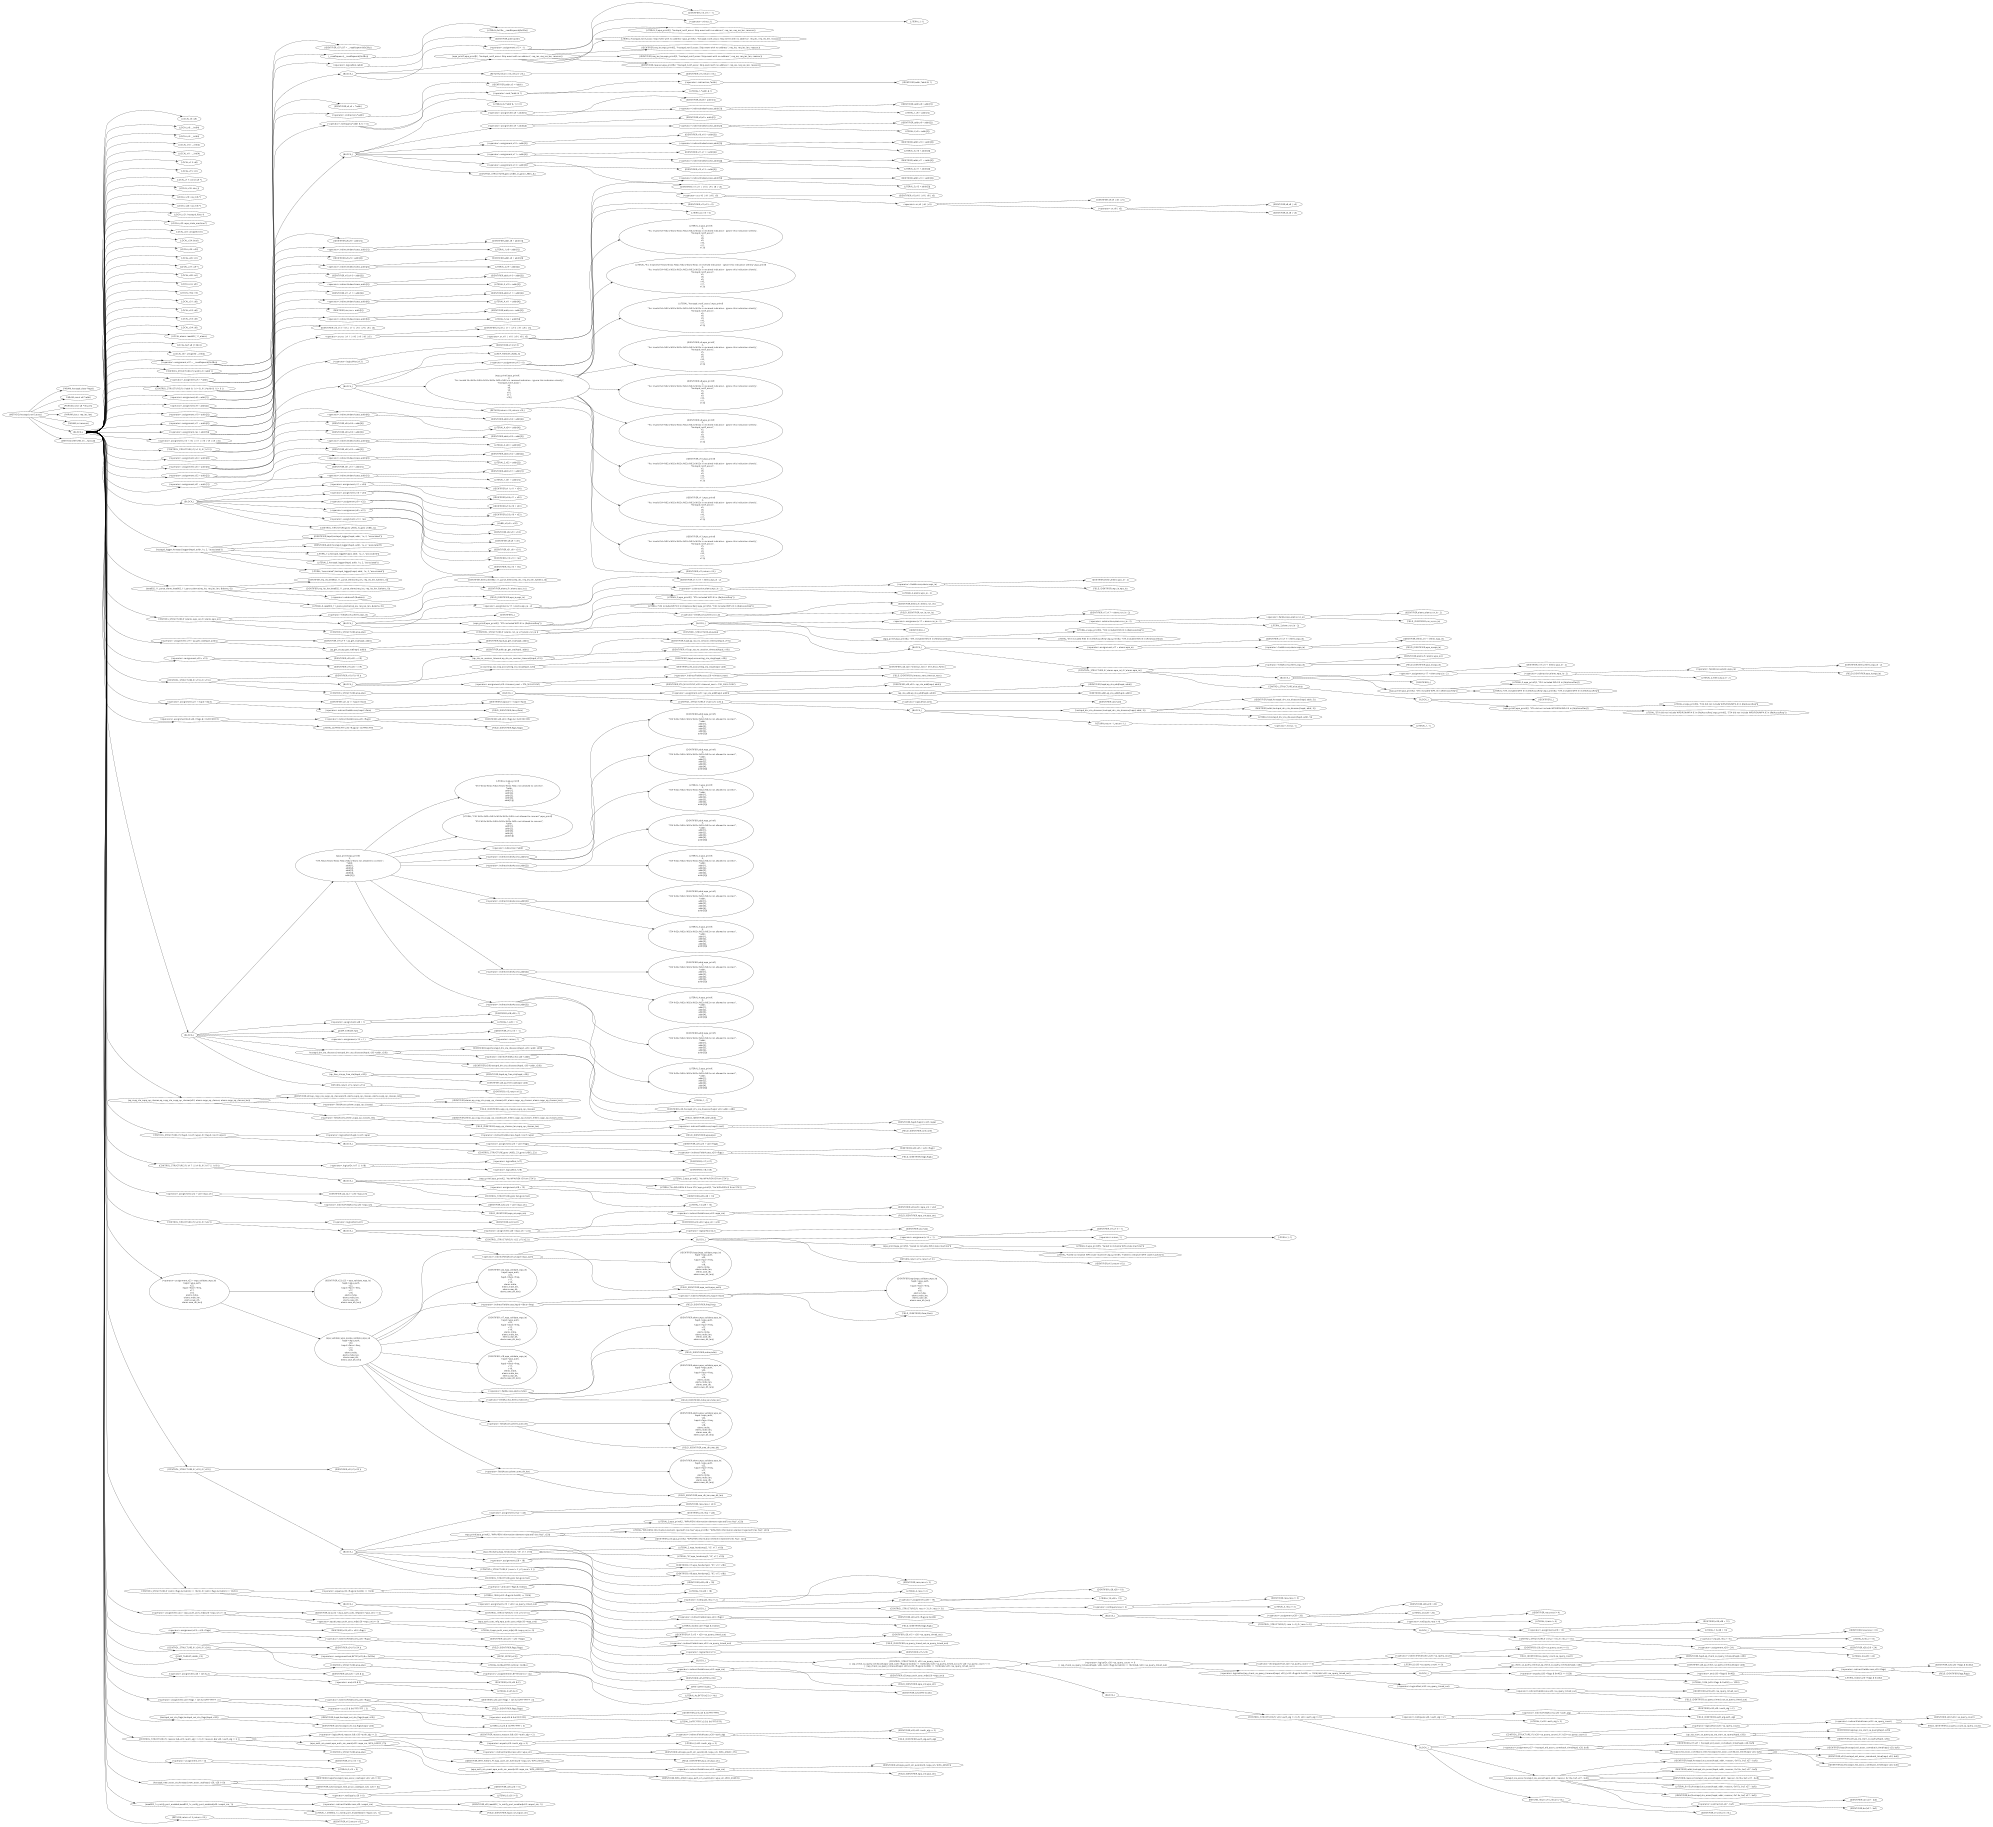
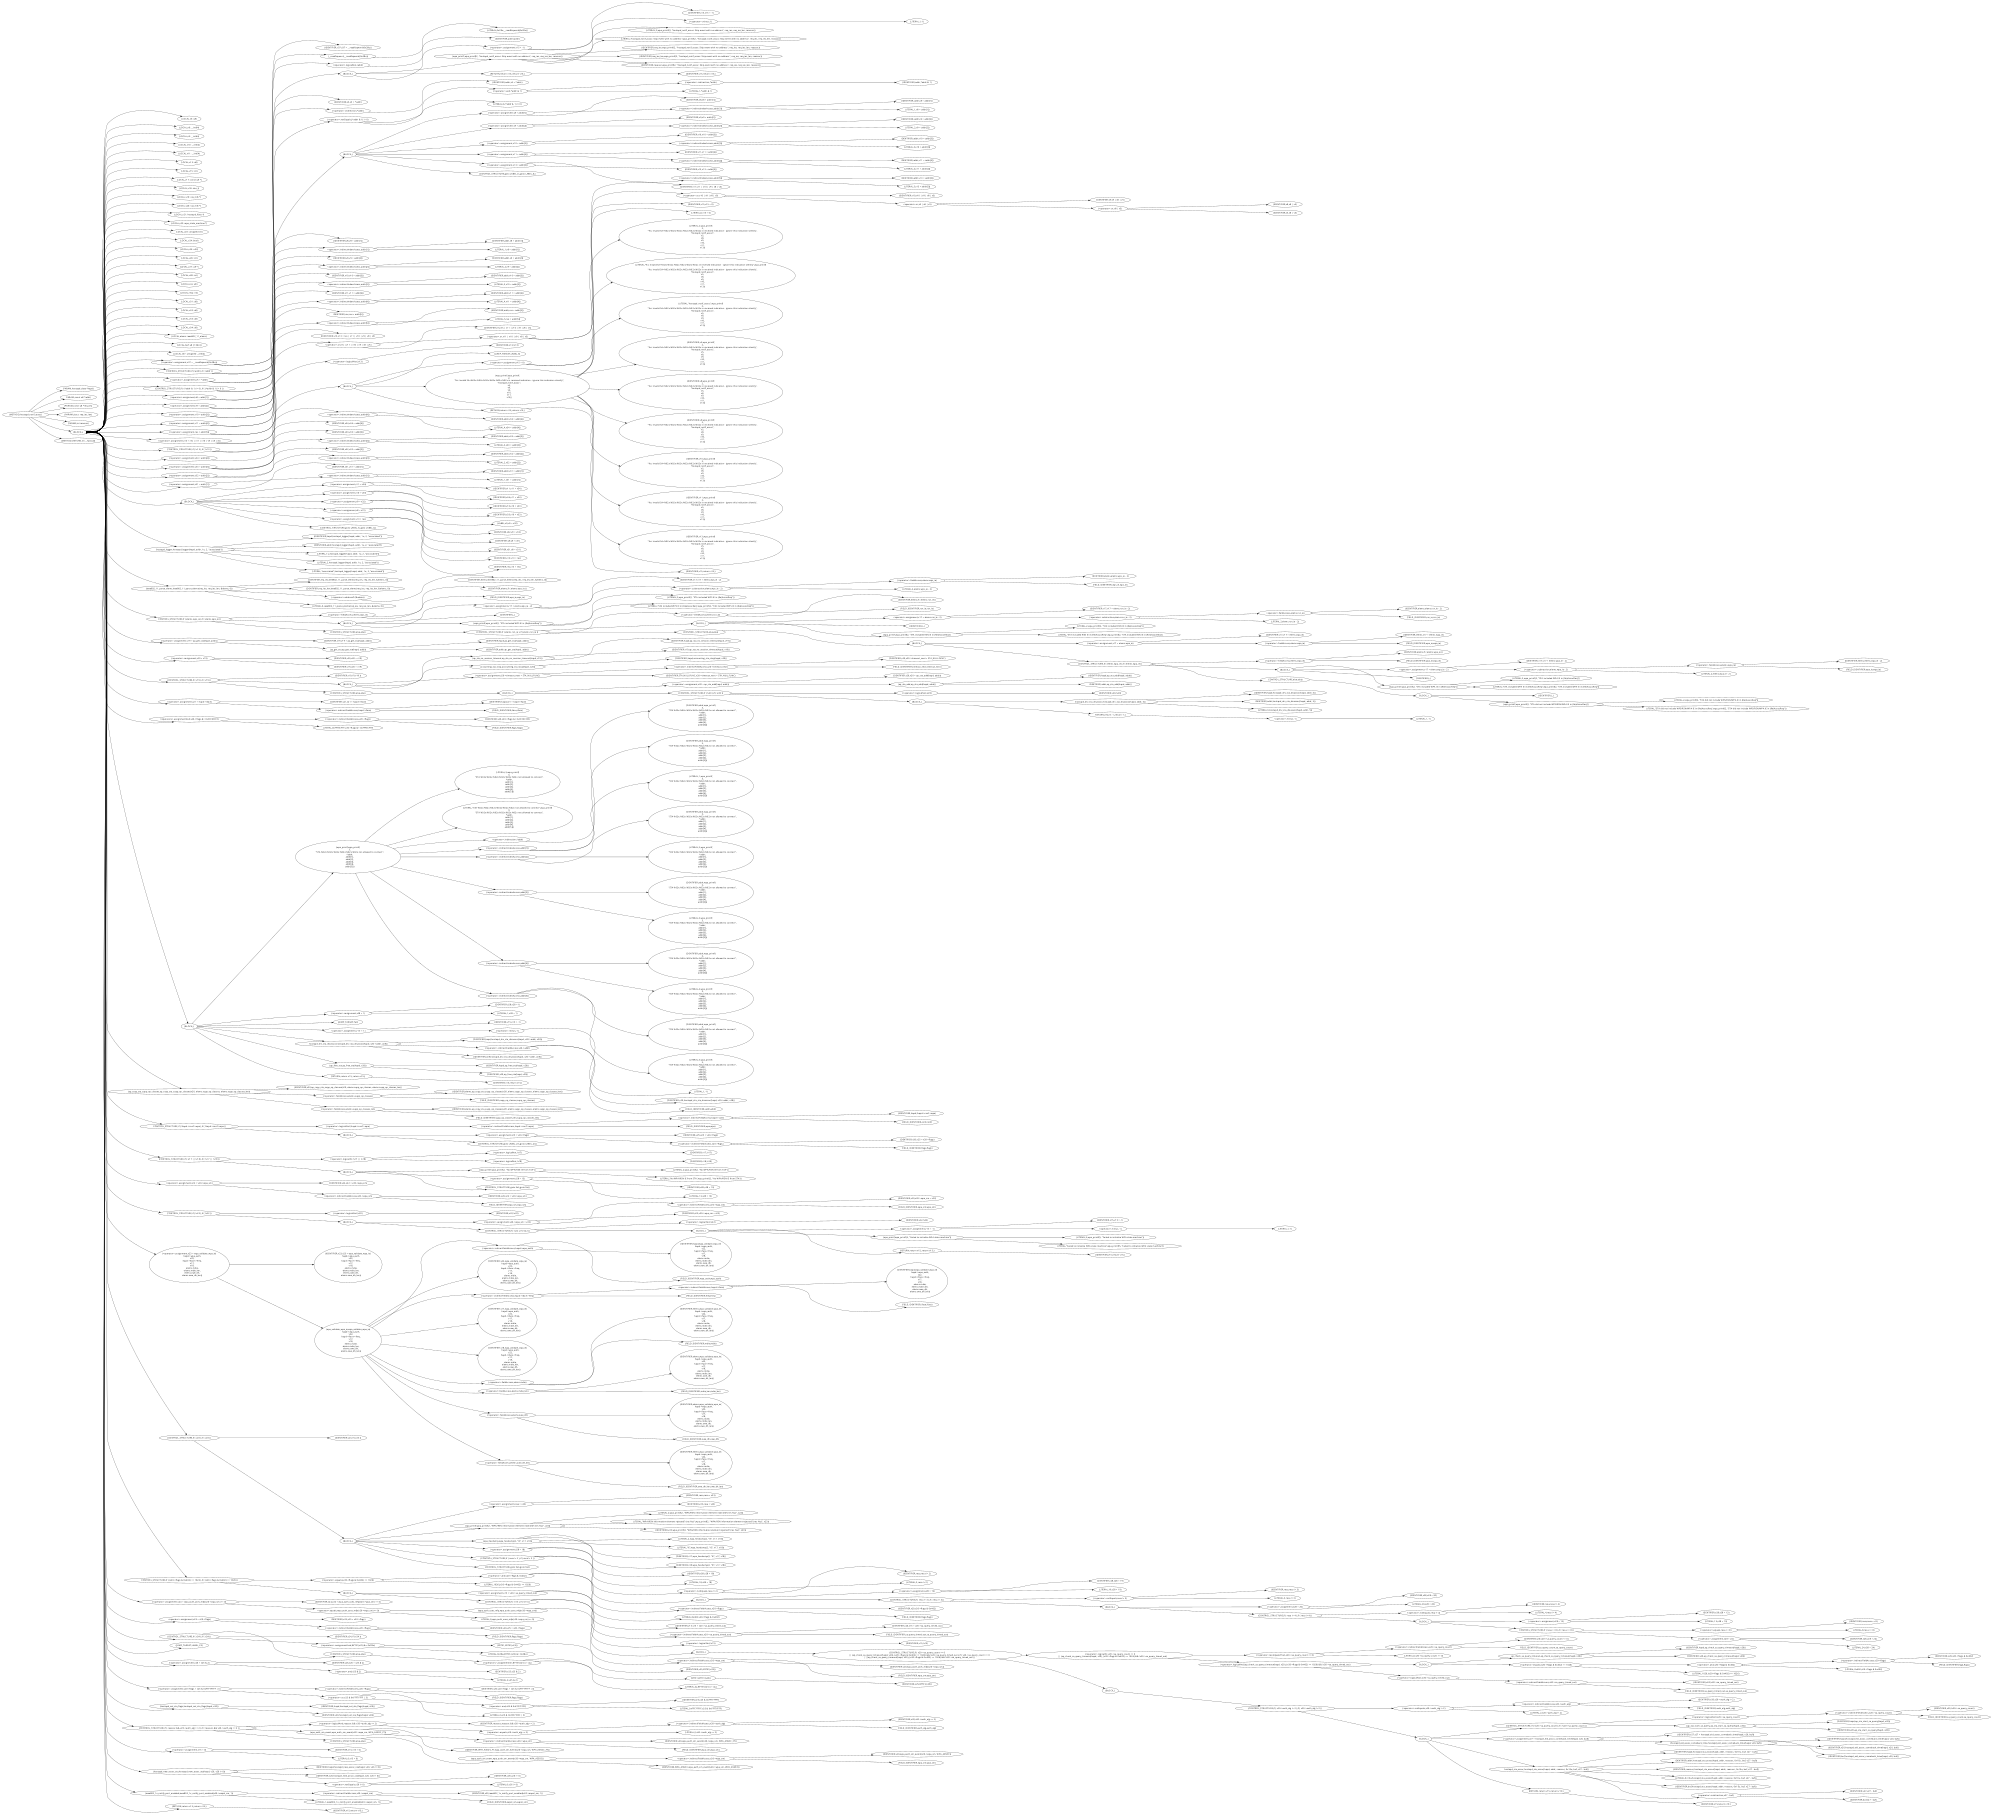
node "(IDENTIFIER,v20,accounting_sta_stop(hapd, v20))": removed
